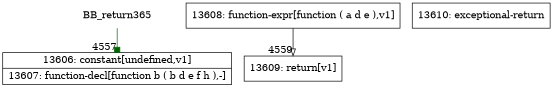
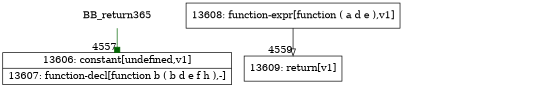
node "13610: exceptional-return": removed
